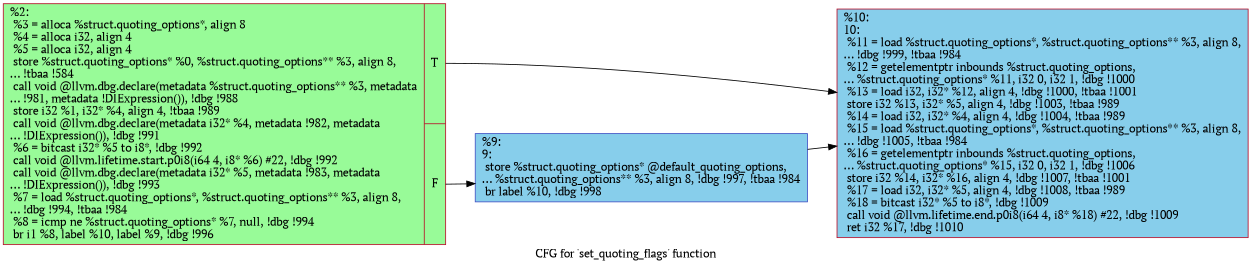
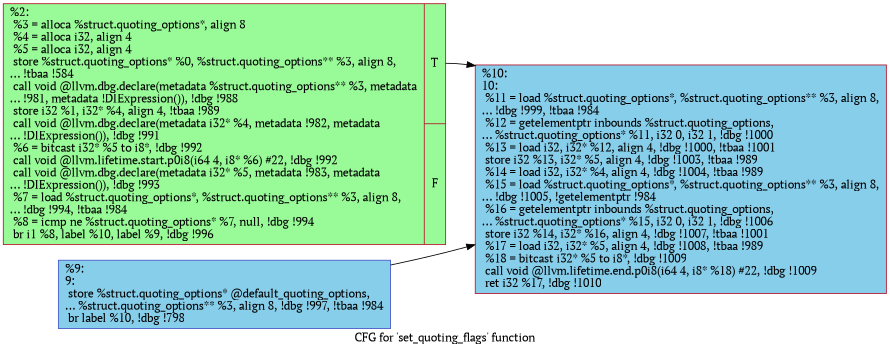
node "%10:": text "... !dbg !1005, !tbaa !984" -> "... !dbg !1005, !getelementptr !984"
edge "%2:" -> "%9:": removed
node "%9:": text "br label %10, !dbg !998" -> "br label %10, !dbg !798"
